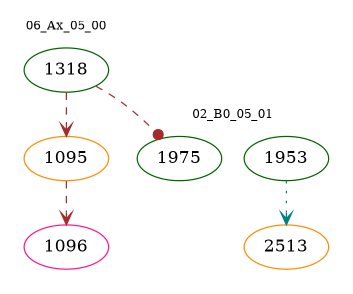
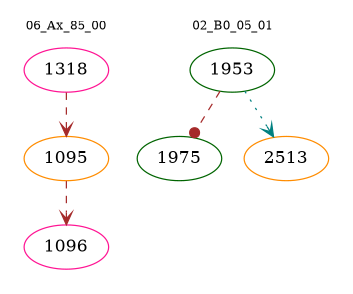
cluster "06_Ax_05_00": label "06_Ax_05_00" -> "06_Ax_85_00"
node "1318": color darkgreen -> deeppink
edge "1318" -> "1975": now "1953" -> "1975"
